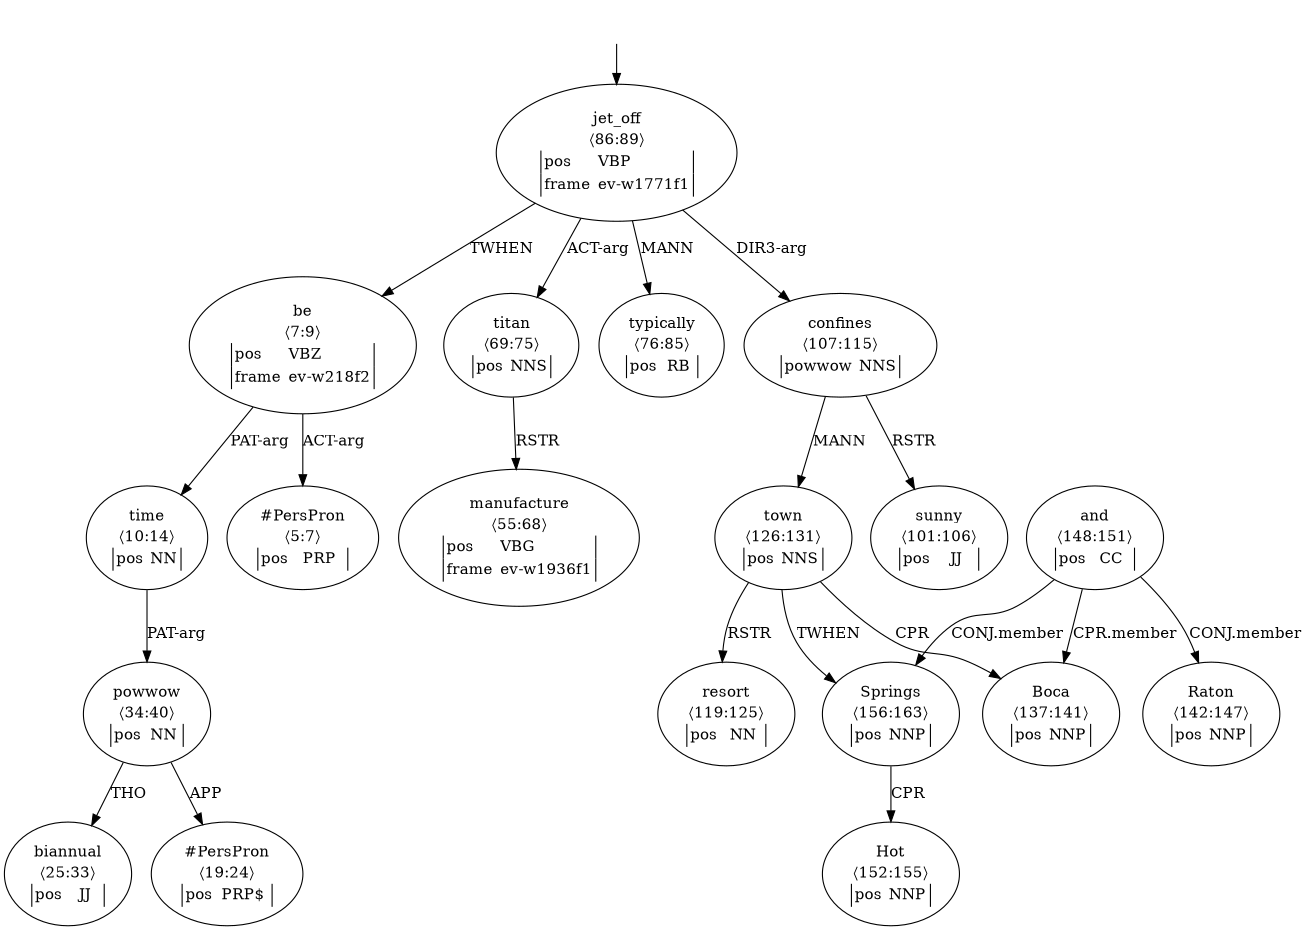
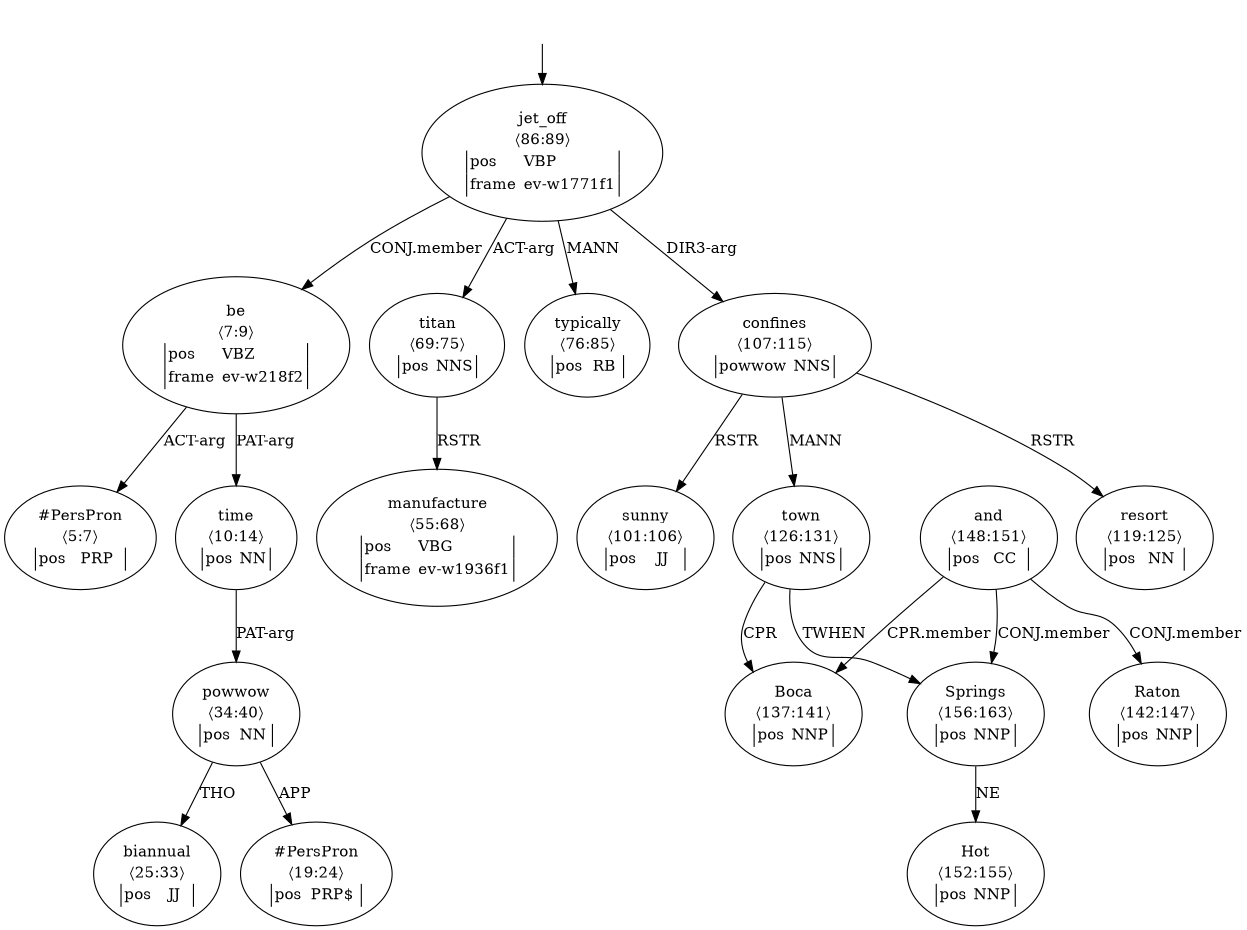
edge "jet_off" -> "be": label "TWHEN" -> "CONJ.member"
edge "town" -> "resort": now "confines" -> "resort"
edge "Springs" -> "Hot": label "CPR" -> "NE"
